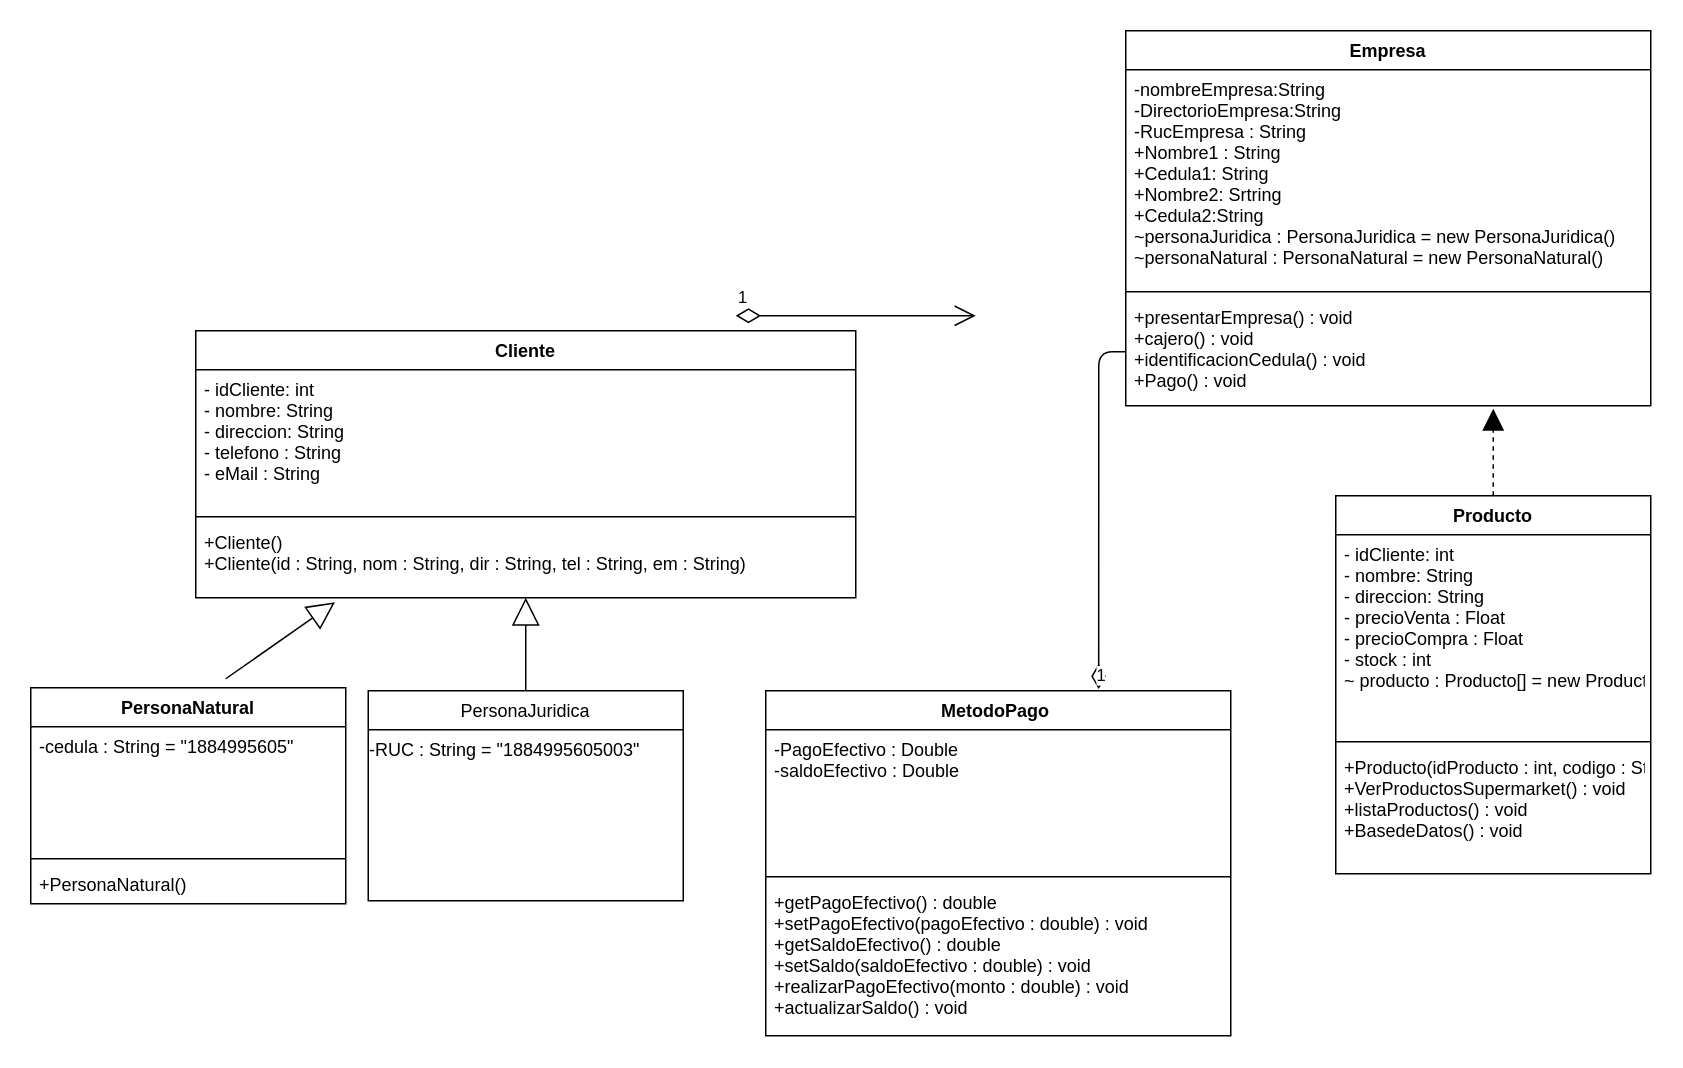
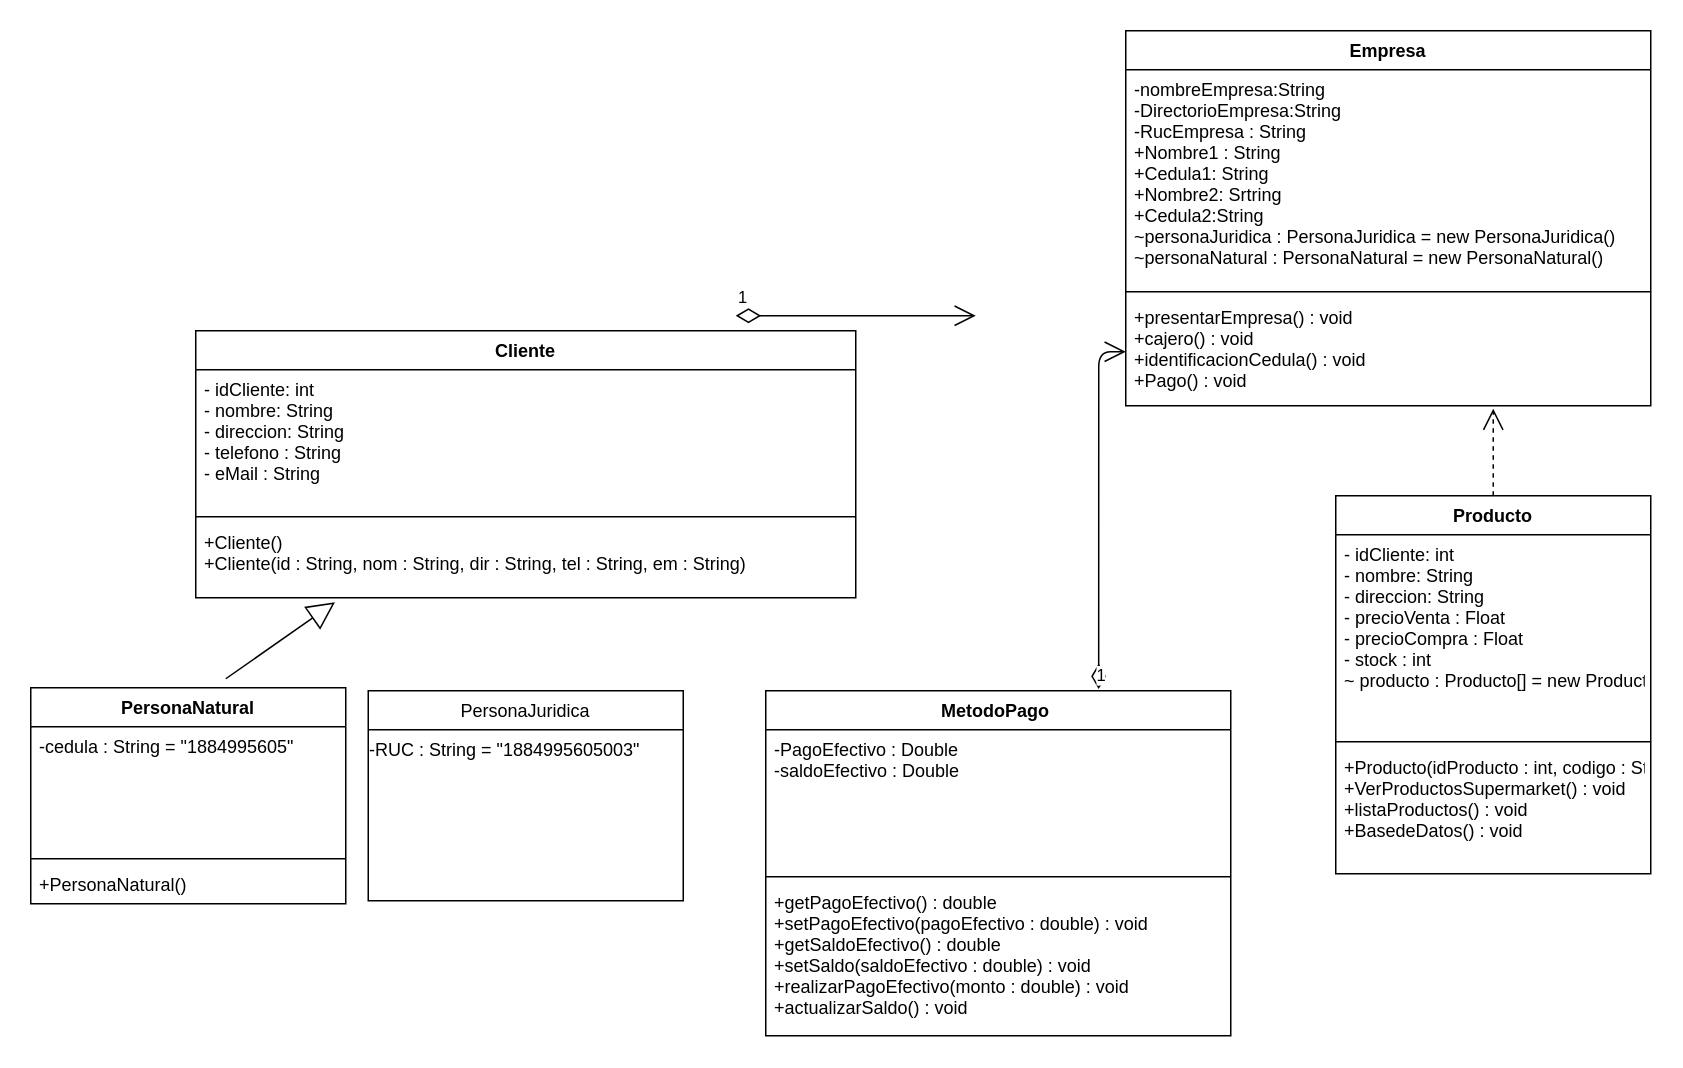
edge "+presentarEmpresa() : void +cajero() : void +identificacionCedula() : void +Pago() : void" -> "MetodoPago": arrowhead none -> open
edge "Producto" -> "+presentarEmpresa() : void +cajero() : void +identificacionCedula() : void +Pago() : void": arrowhead block -> open
edge "PersonaJuridica" -> "+Cliente() +Cliente(id : String, nom : String, dir : String, tel : String, em : String)": removed
